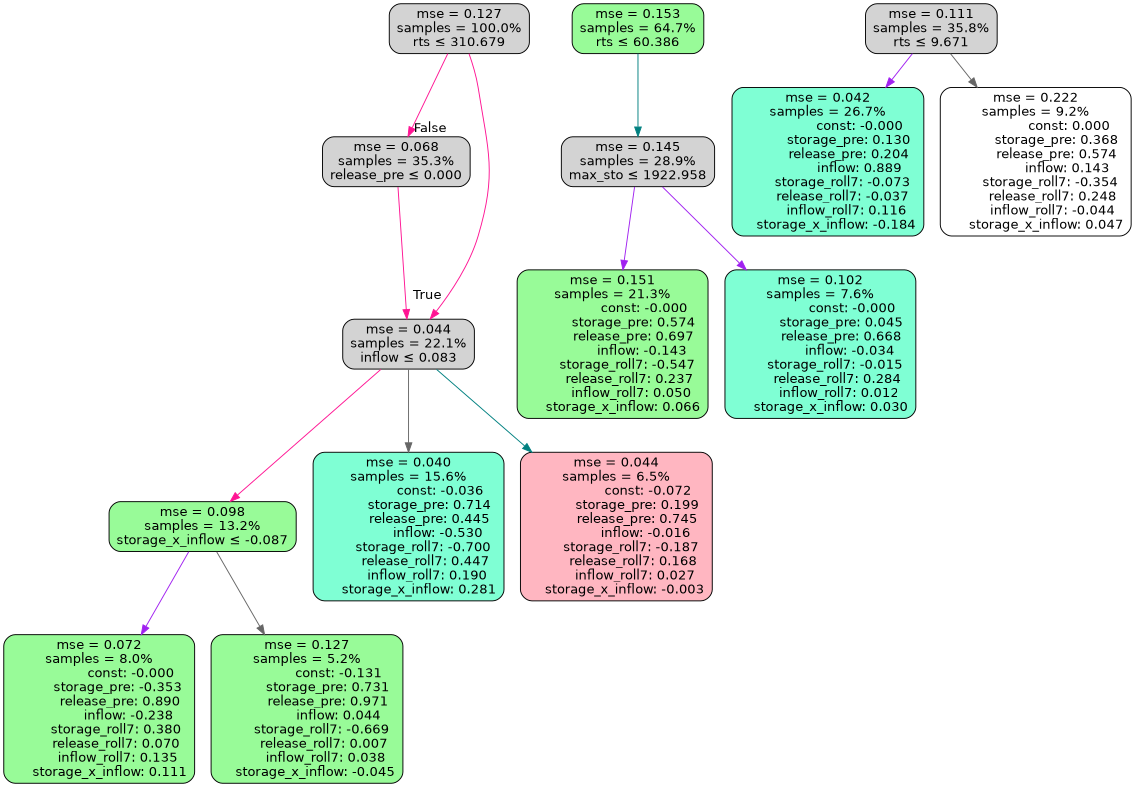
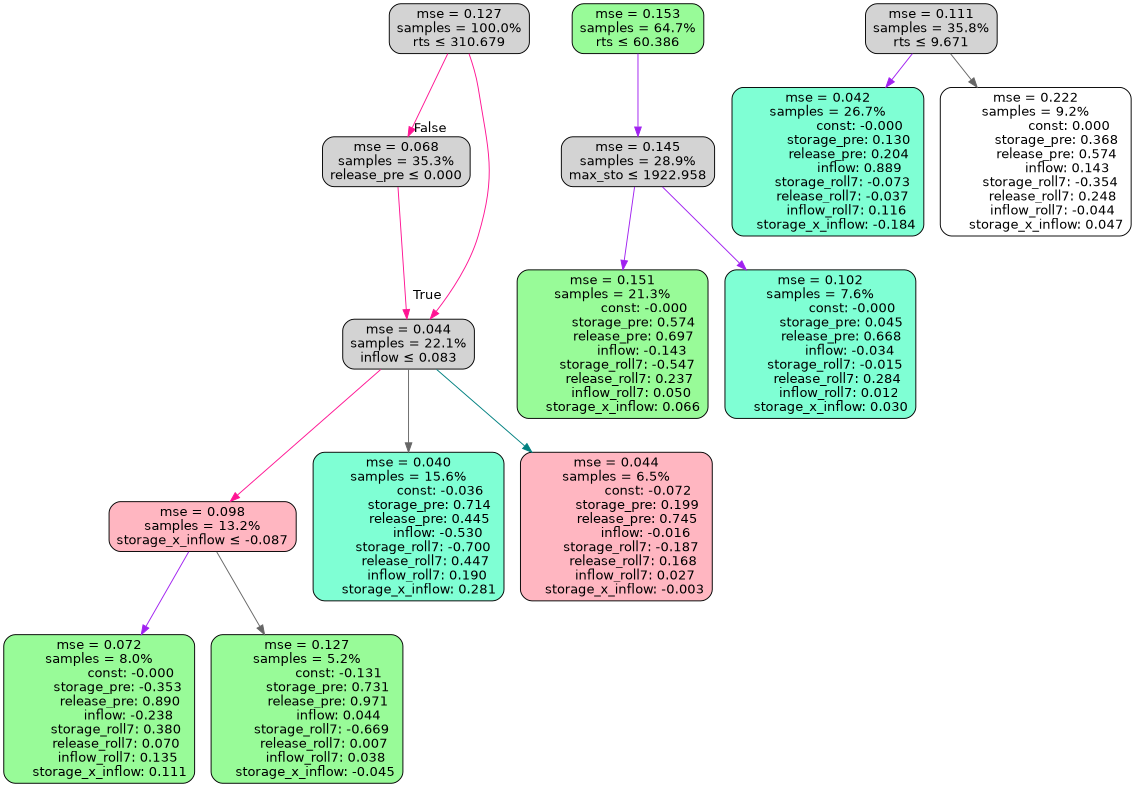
edge "mse = 0.153 samples = 64.7% rts ≤ 60.386" -> "mse = 0.145 samples = 28.9% max_sto ≤ 1922.958": color teal -> purple
node "mse = 0.098 samples = 13.2% storage_x_inflow ≤ -0.087": fillcolor palegreen -> lightpink
